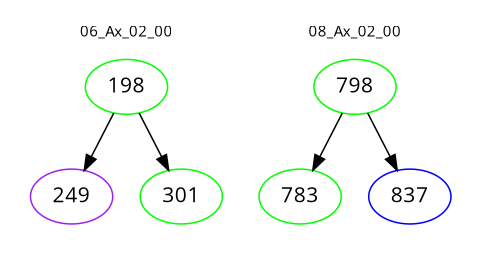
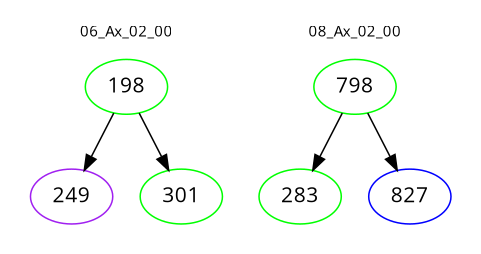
node "783": label "783" -> "283"
node "837": label "837" -> "827"
